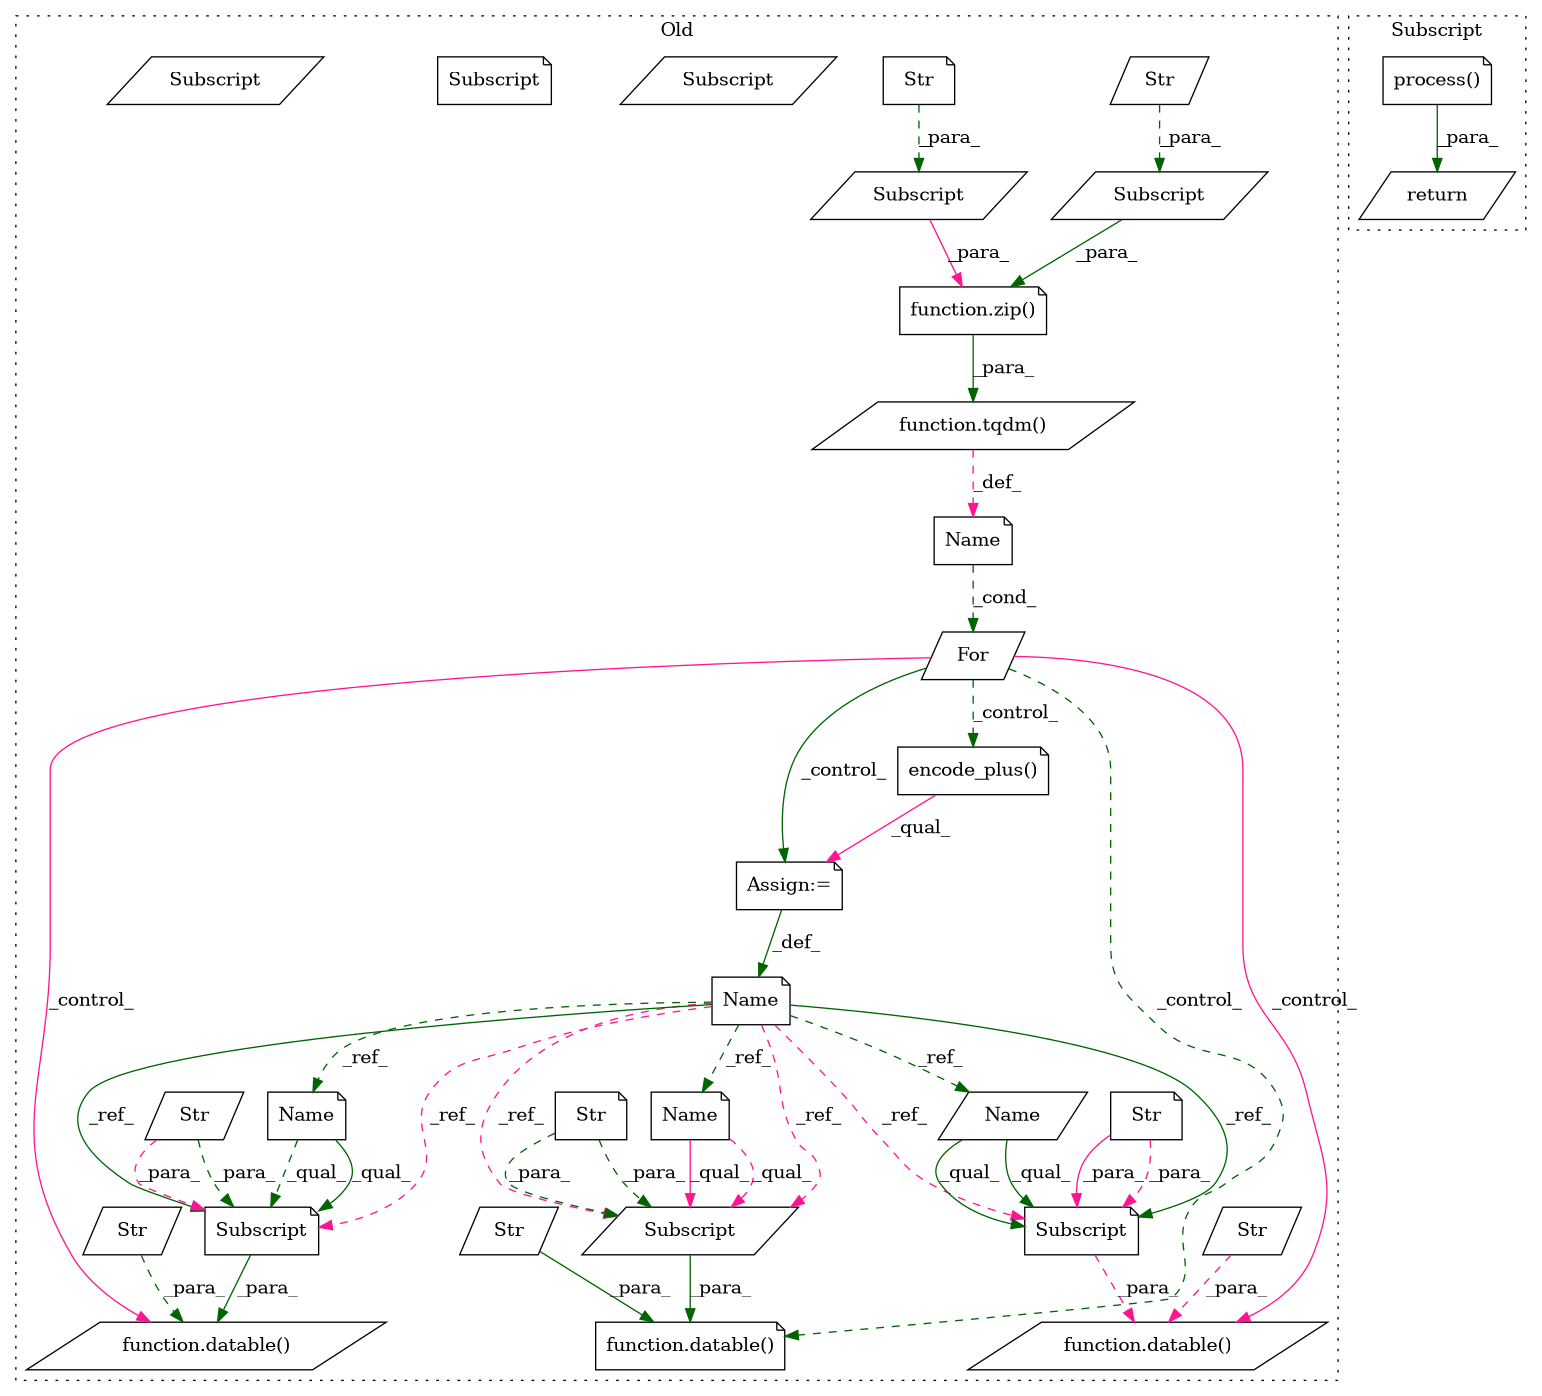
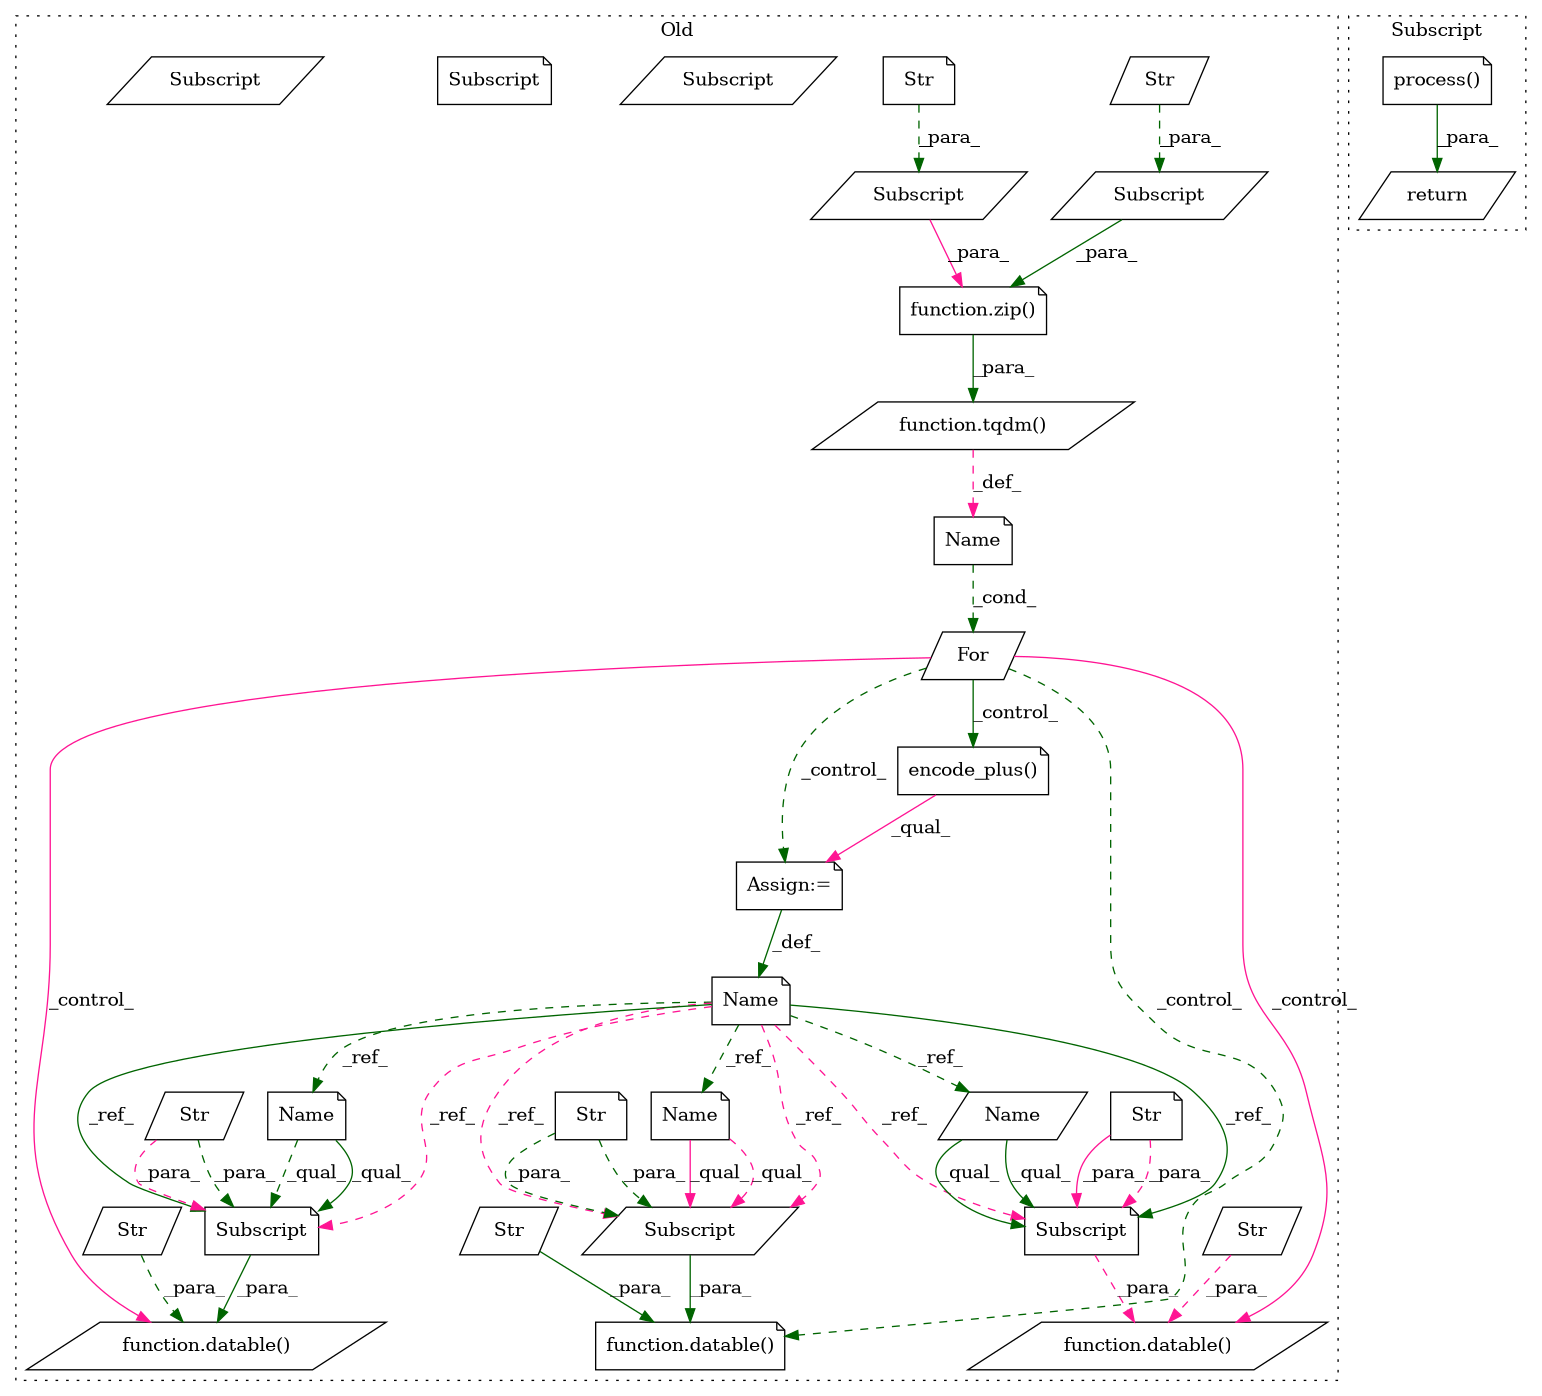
edge "For" -> "encode_plus()": style dashed -> solid
edge "For" -> "Assign:=": style solid -> dashed
